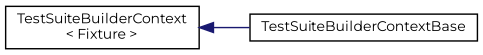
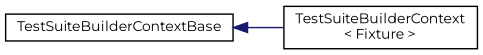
edge "TestSuiteBuilderContextBase" -> "TestSuiteBuilderContext < Fixture >": reversed
